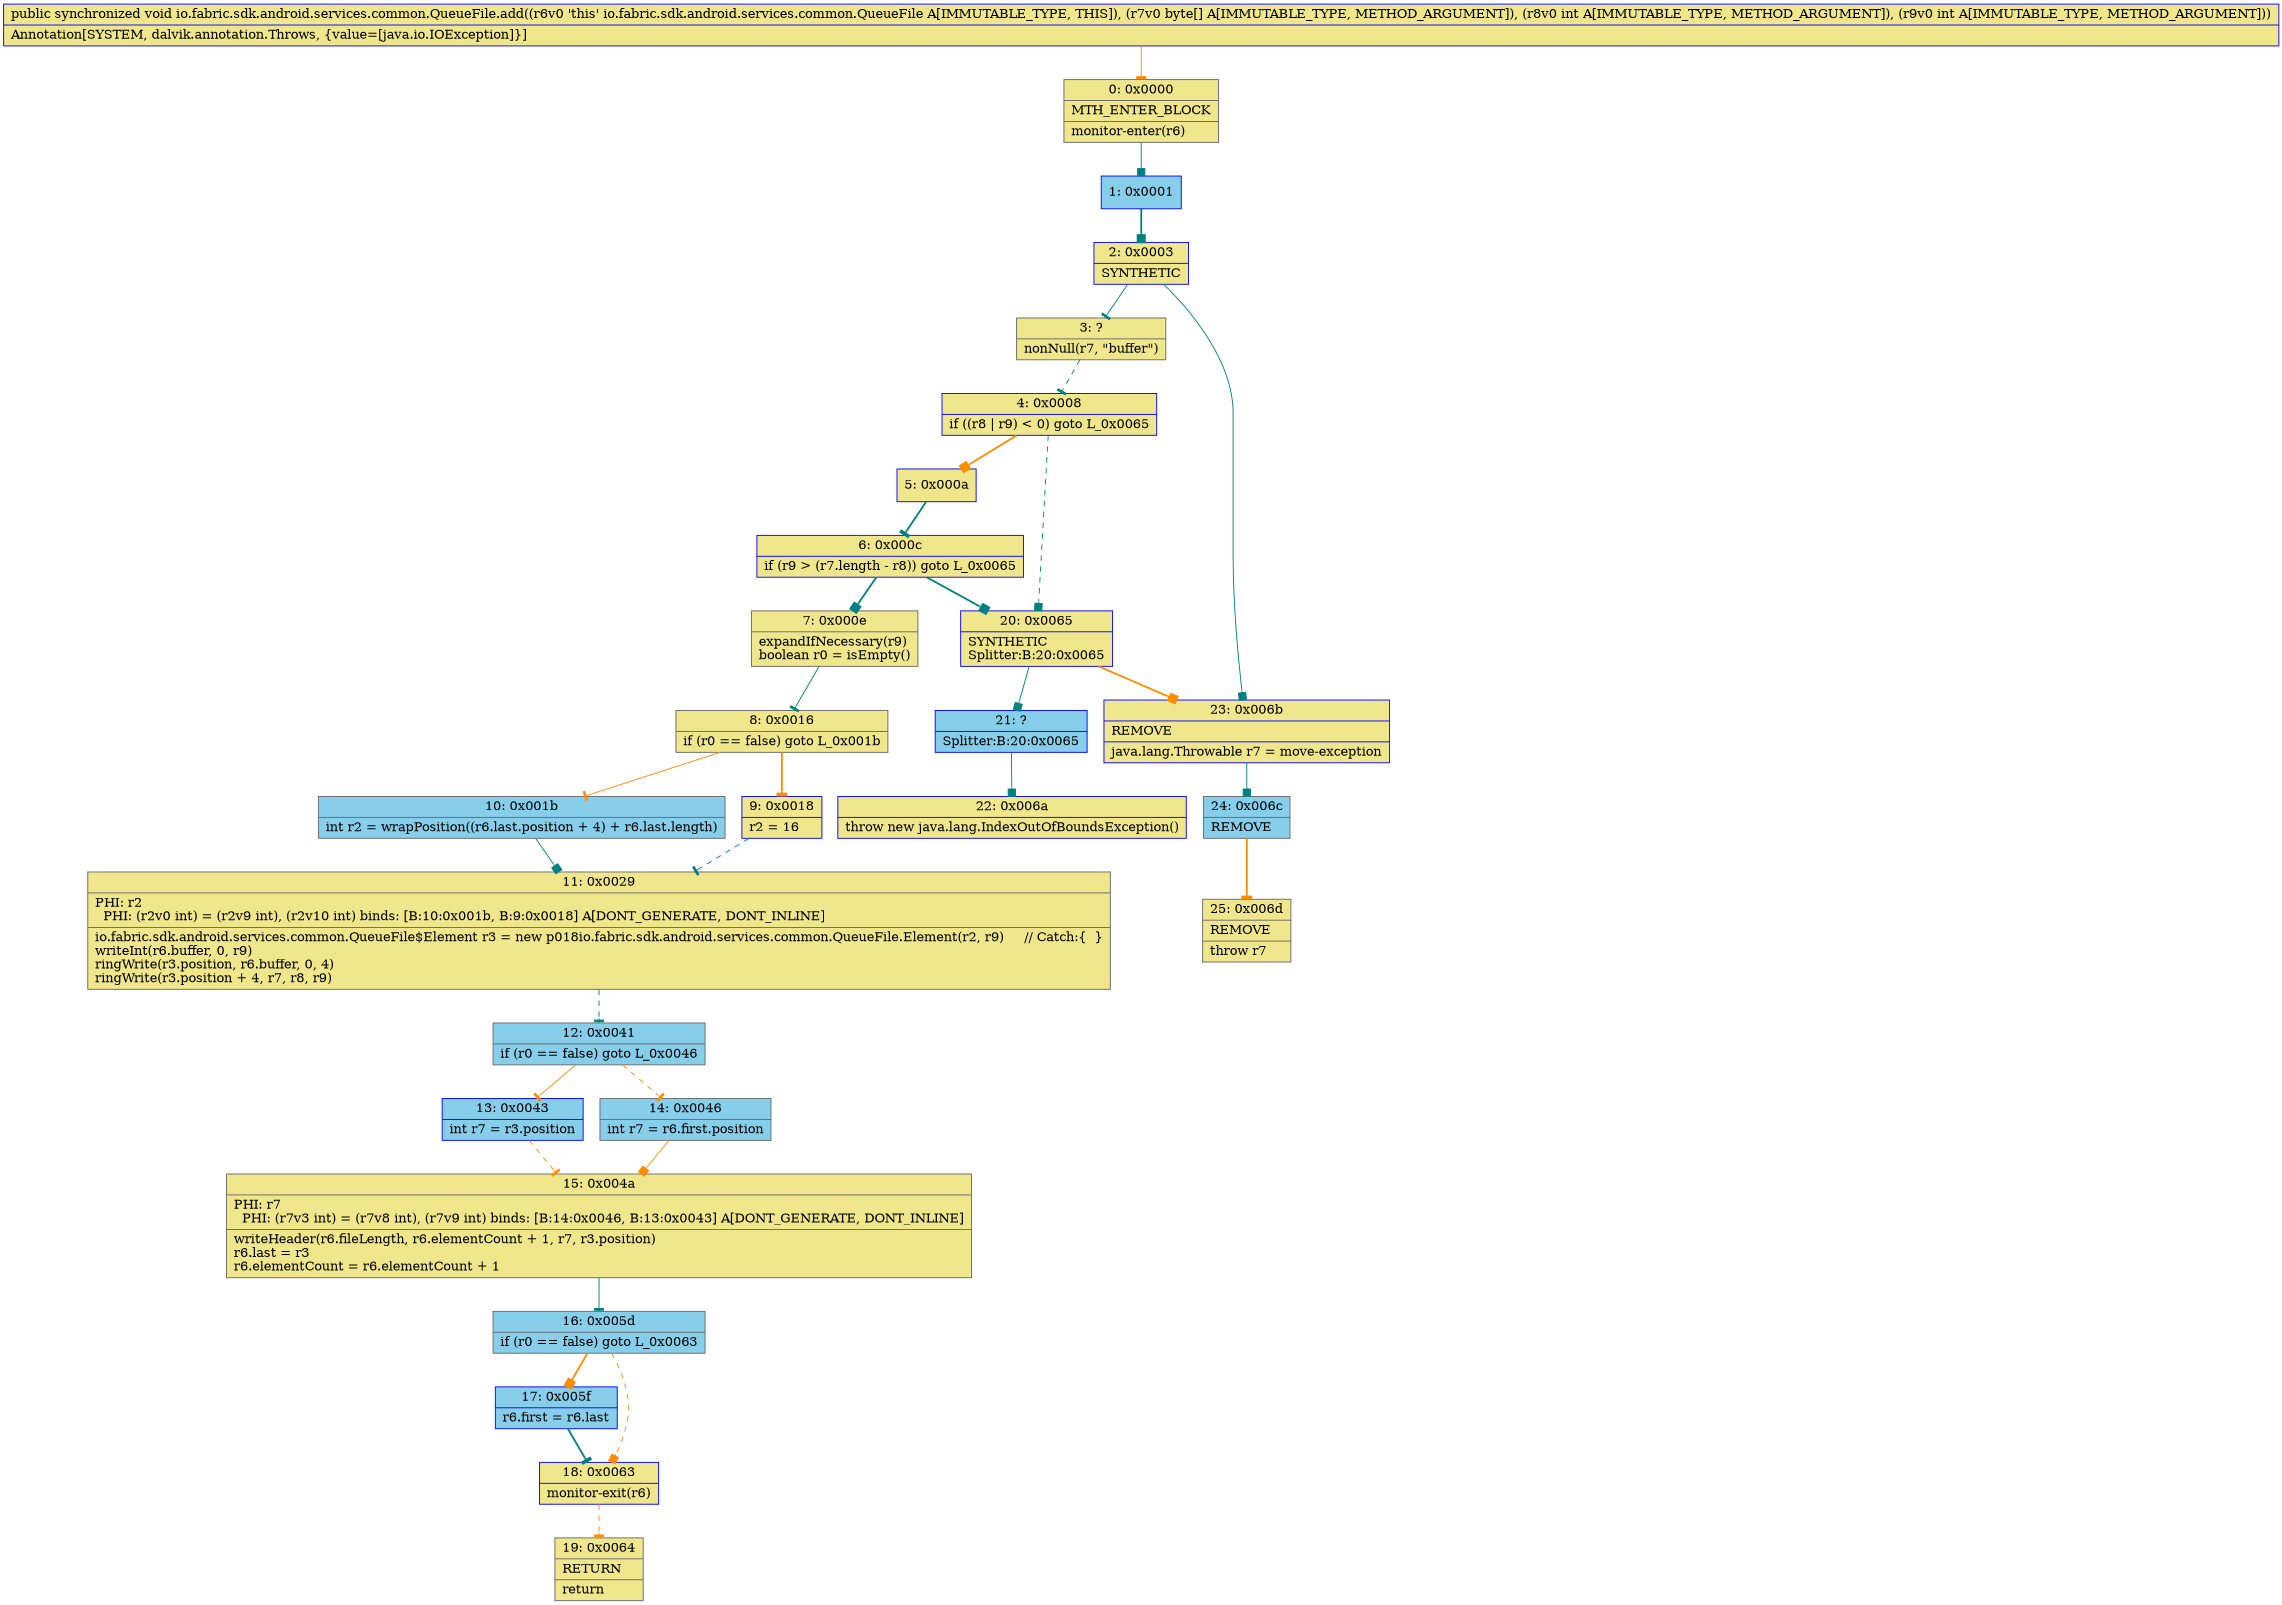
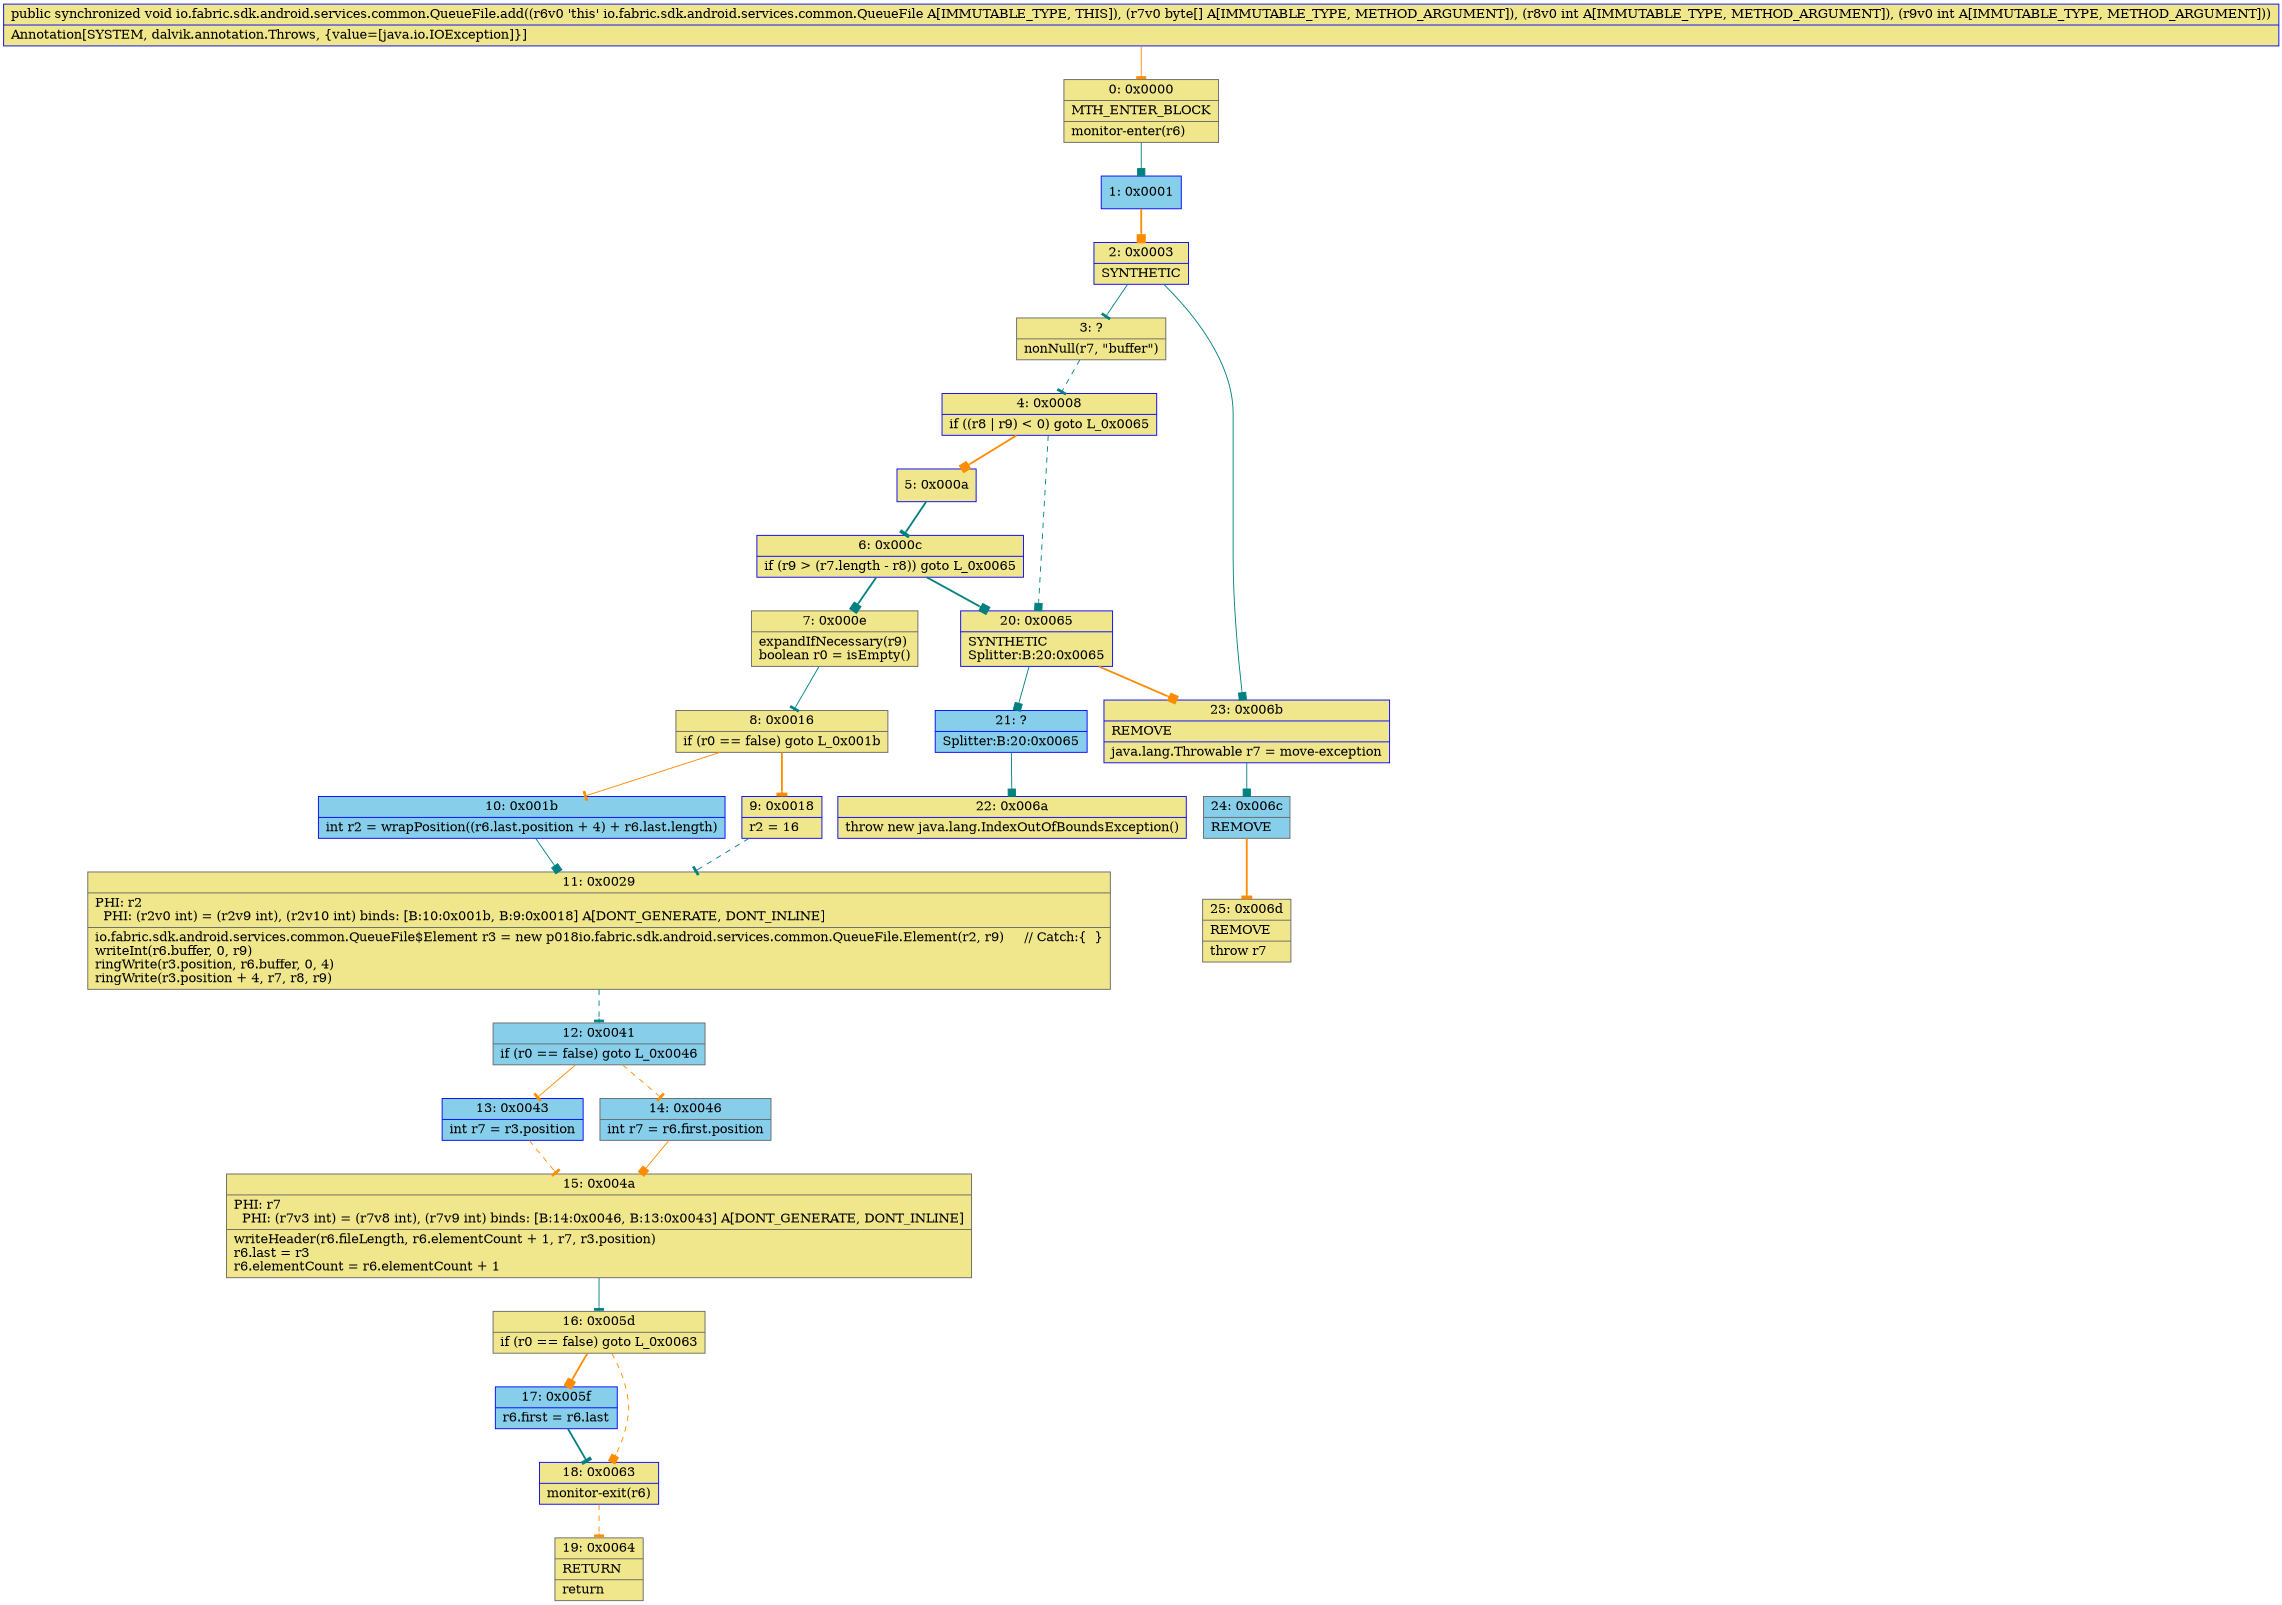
edge "1: 0x0001" -> "2: 0x0003": color teal -> darkorange
node "10: 0x001b": color gray40 -> blue
node "16: 0x005d": fillcolor skyblue -> khaki
